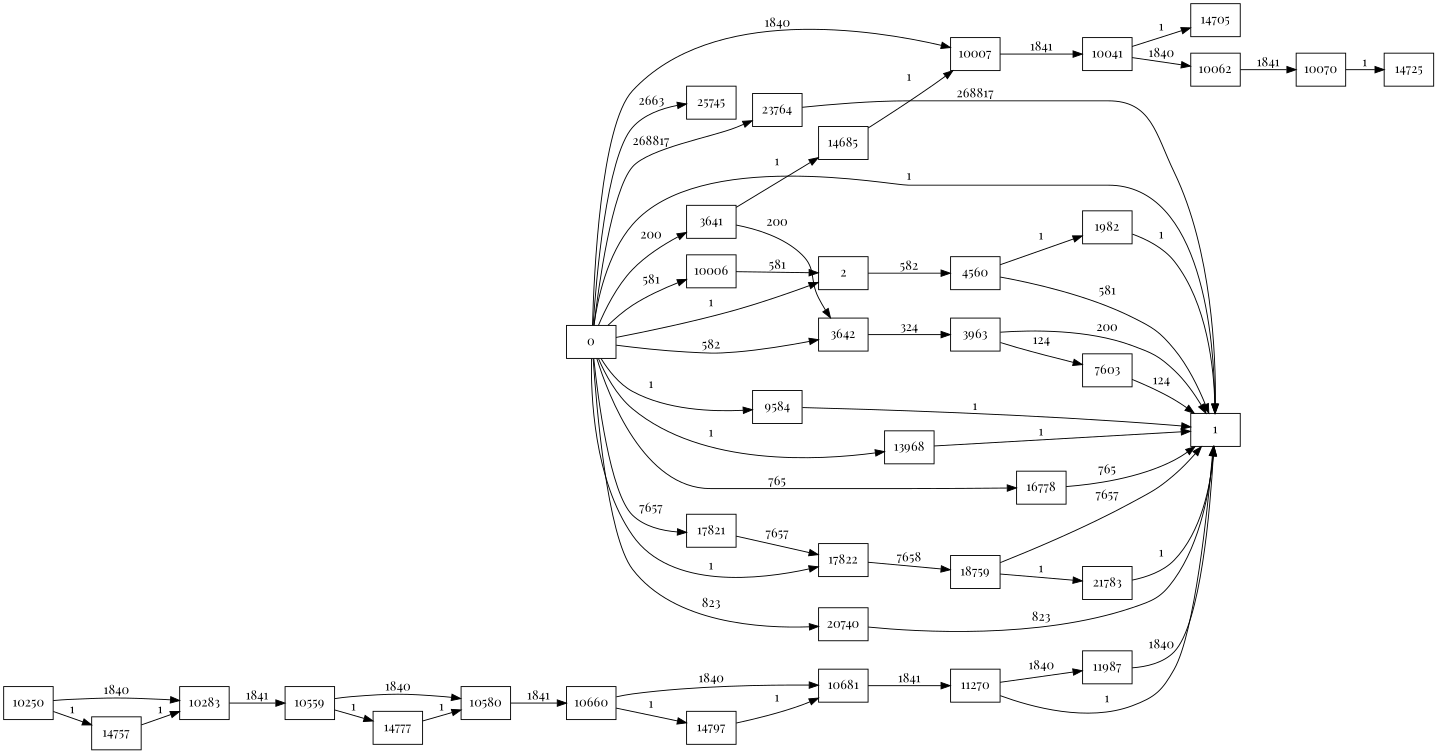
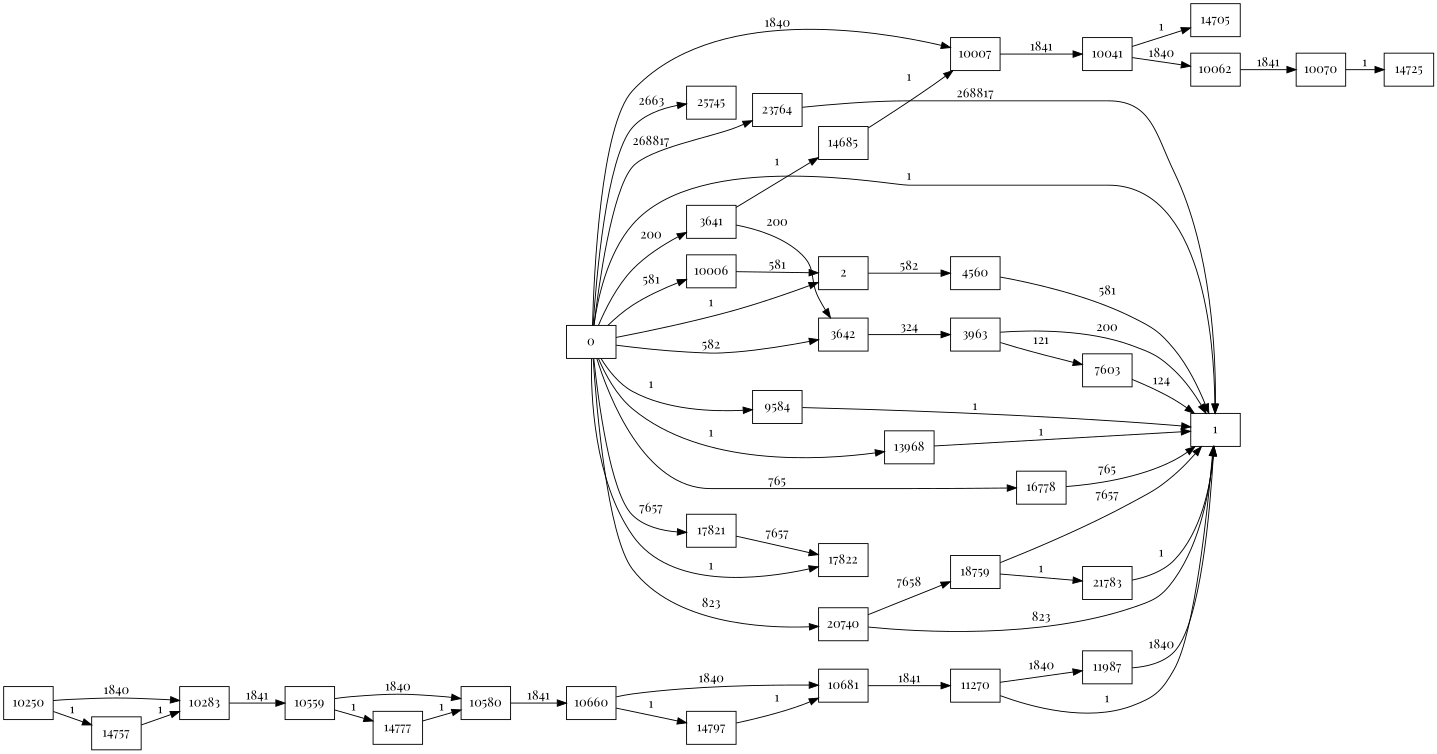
node "1982": removed
edge "3963" -> "7603": label "124" -> "121"
edge "17822" -> "18759": now "20740" -> "18759"
